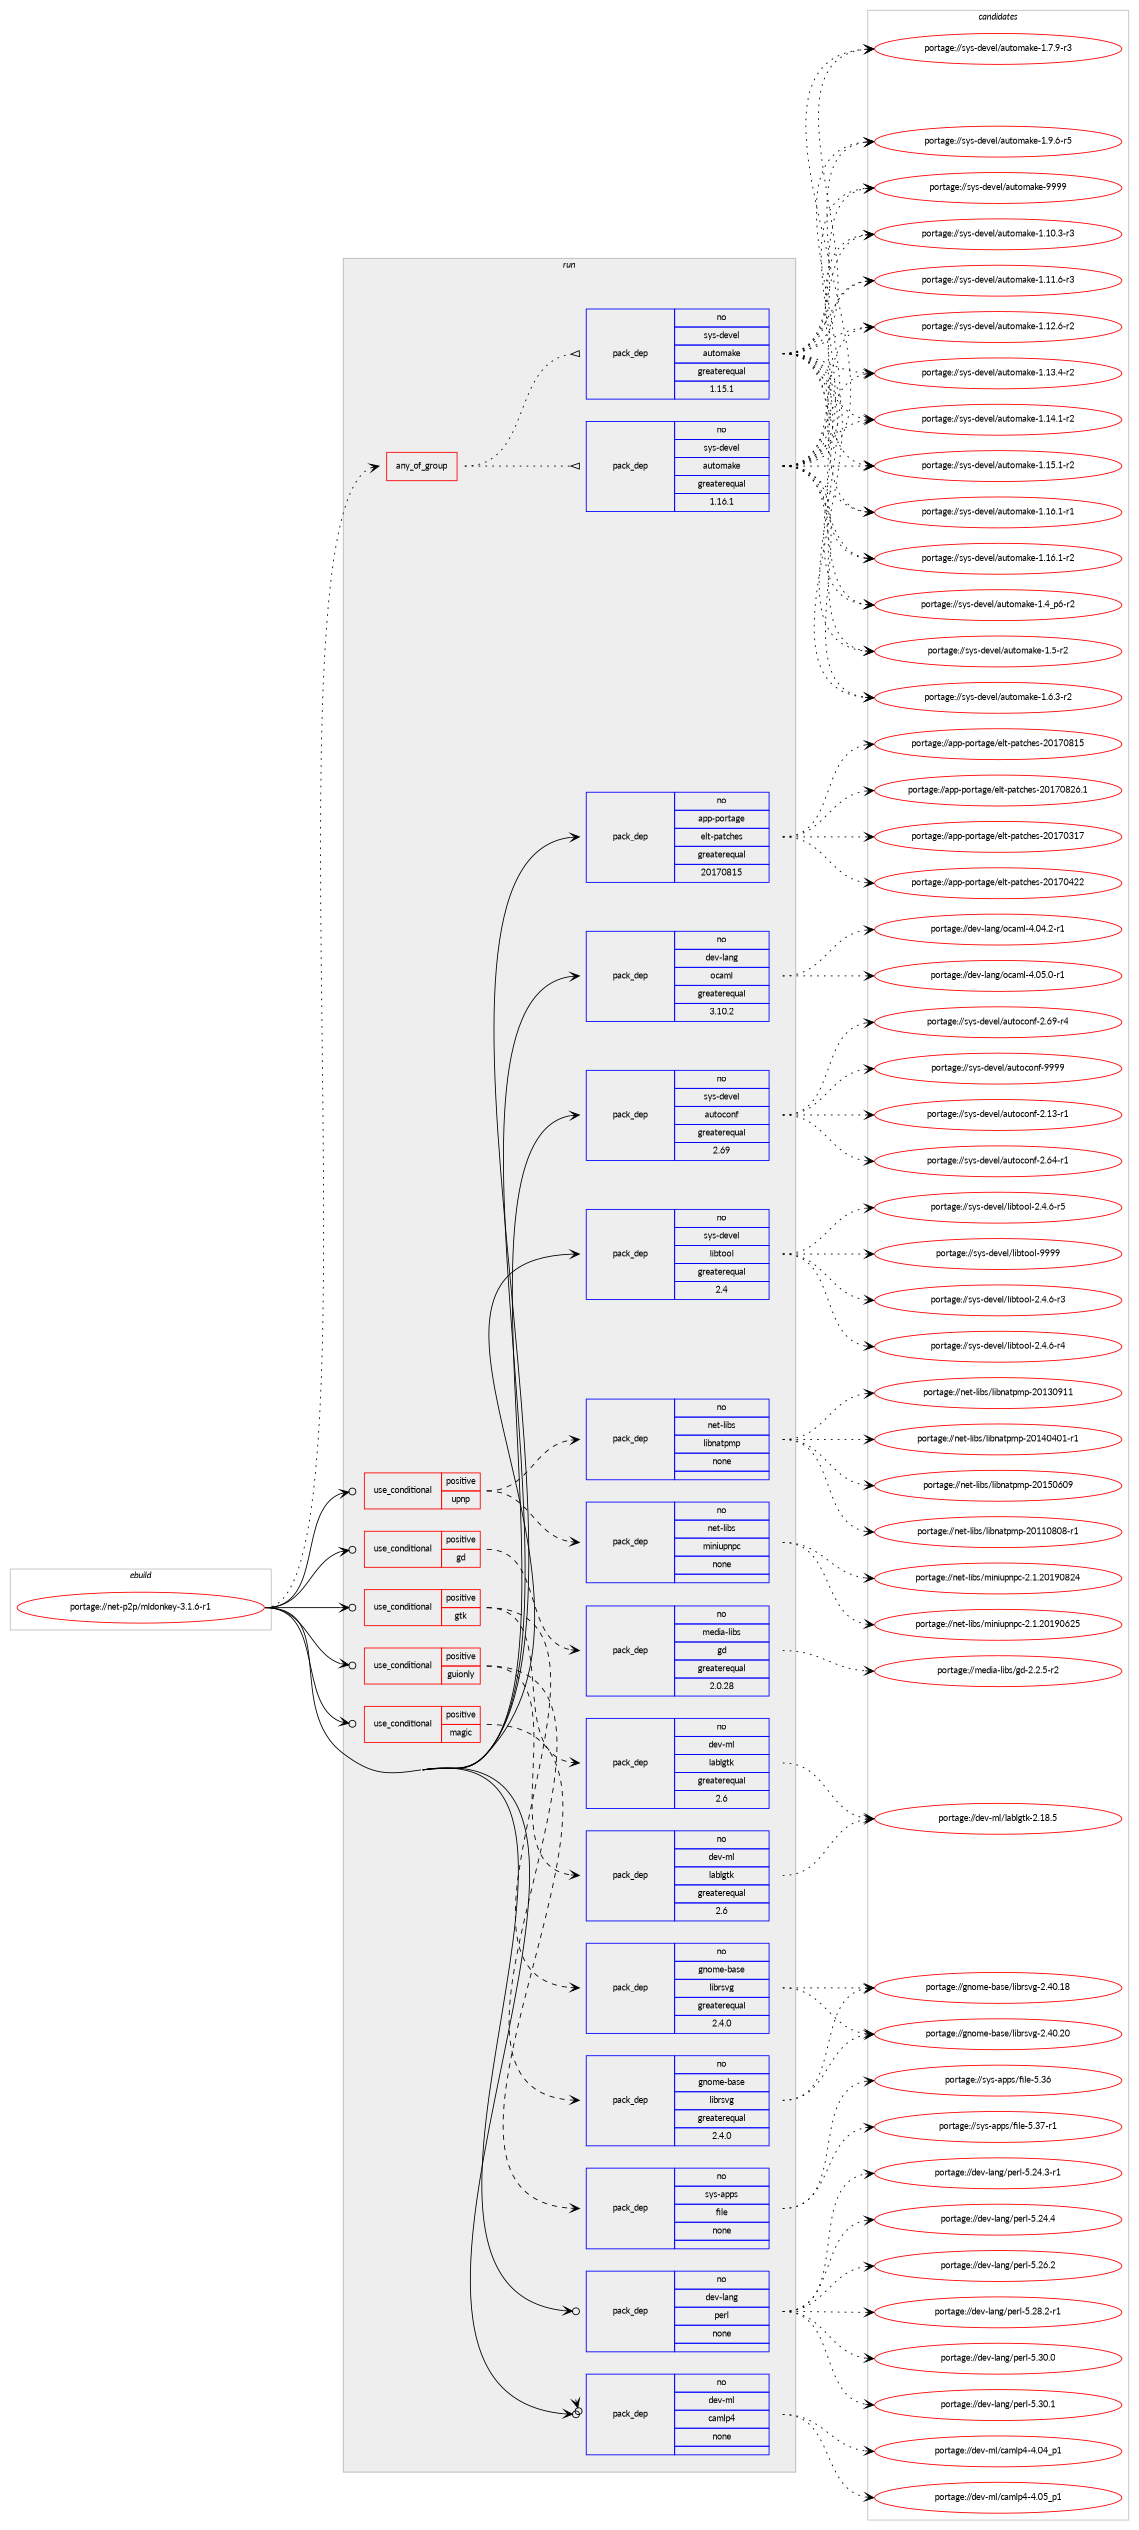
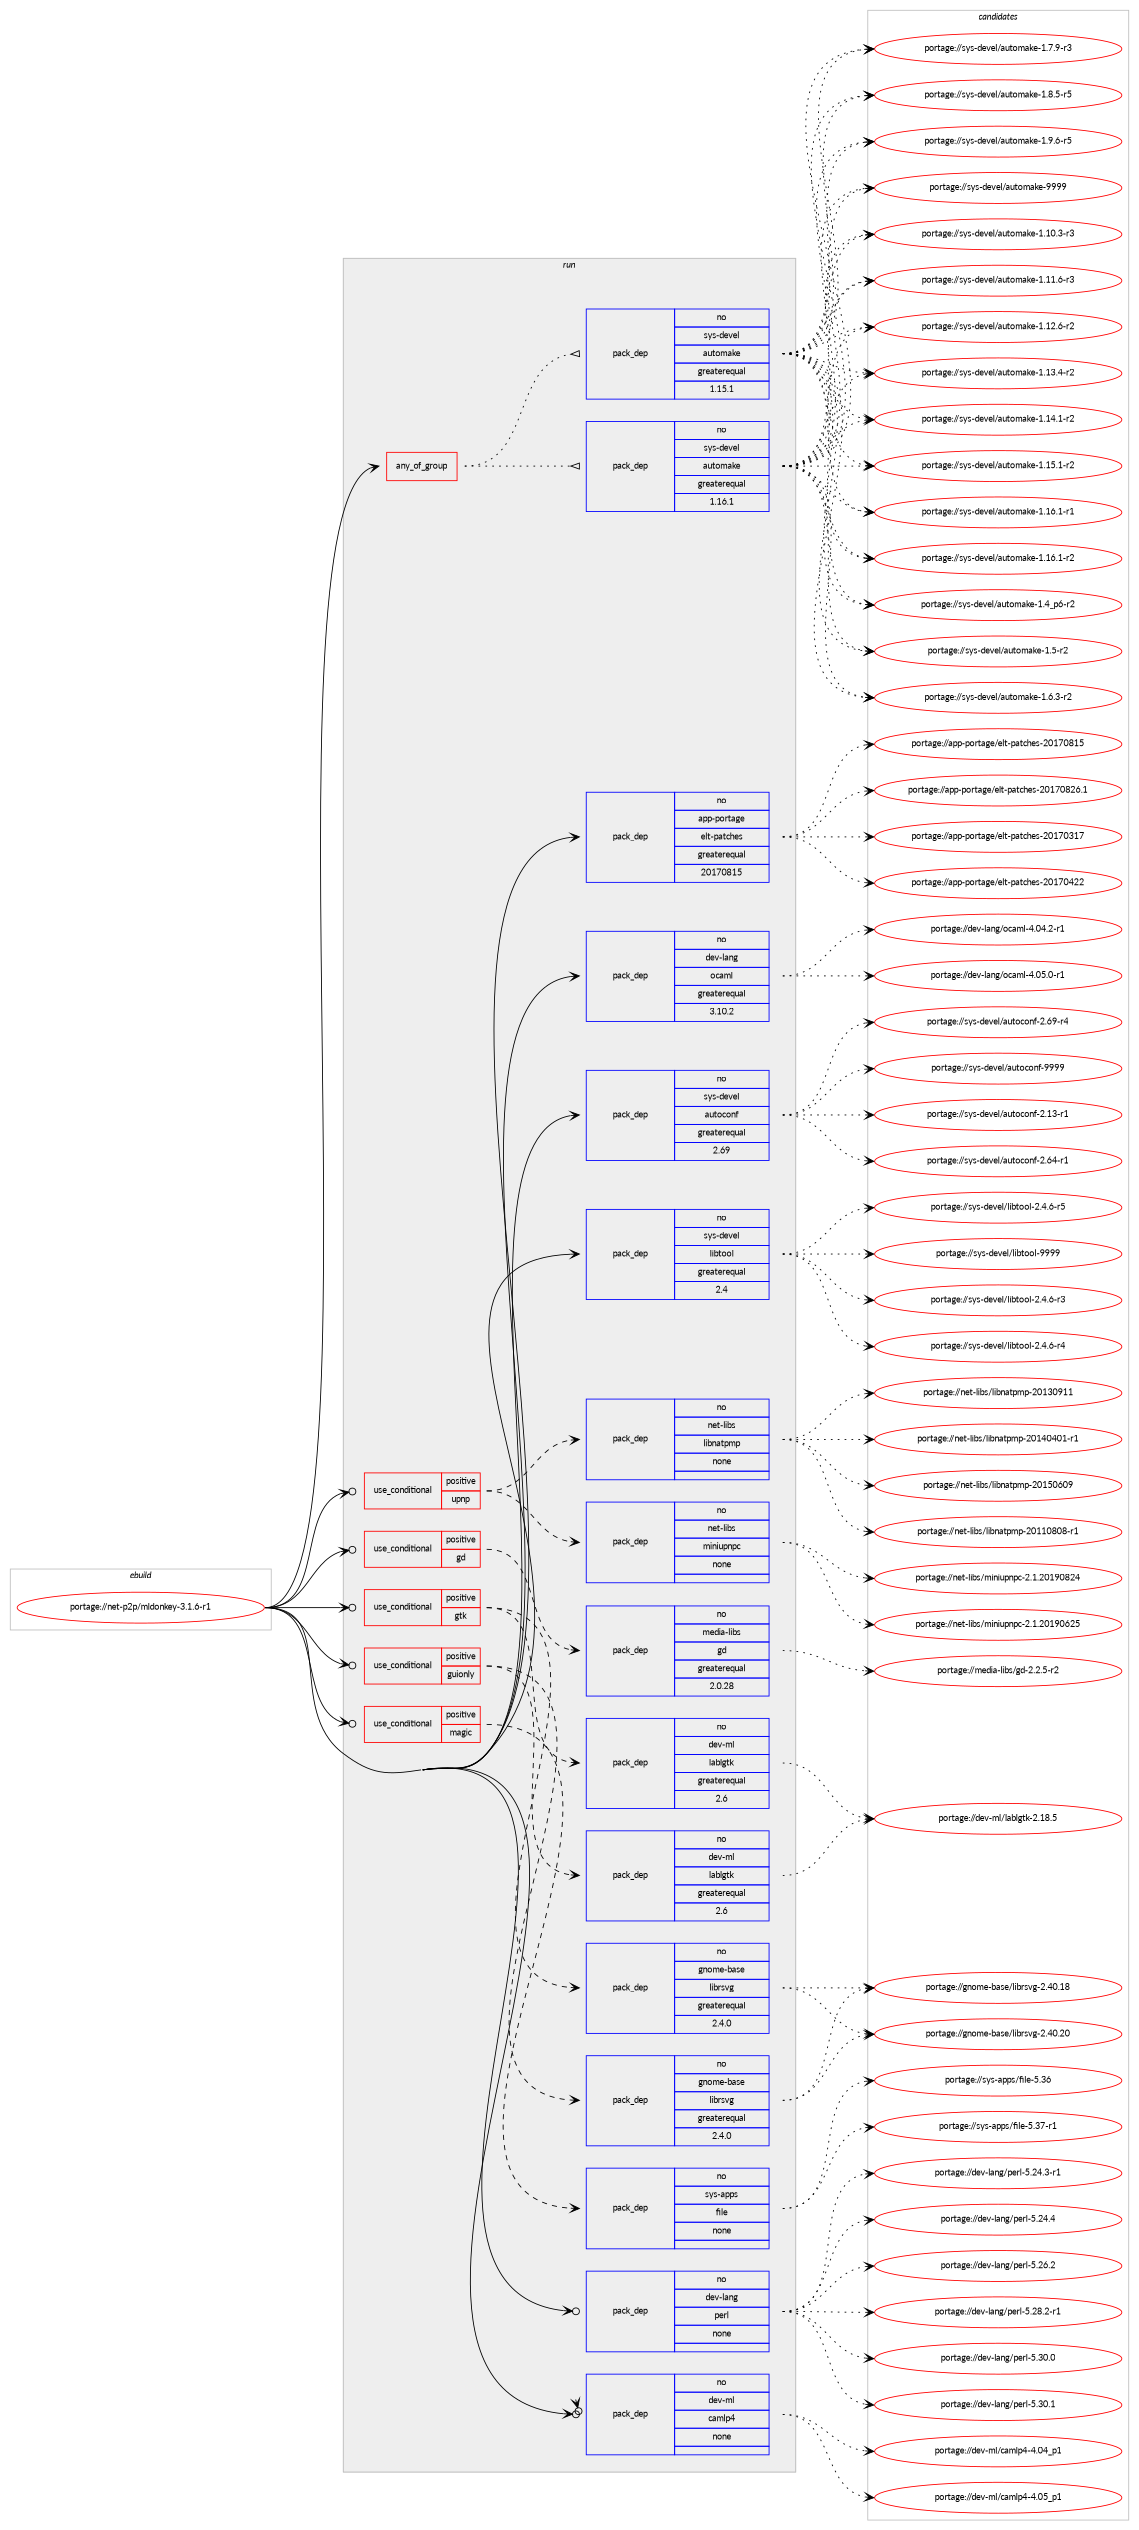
node "portage://sys-devel/automake-1.8.5-r5": added
edge "portage://net-p2p/mldonkey-3.1.6-r1" -> "any_of_group": style dotted -> solid
